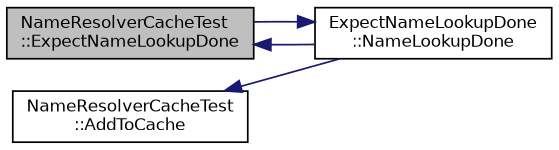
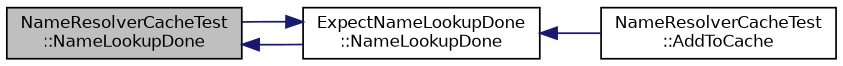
node "NameResolverCacheTest ::ExpectNameLookupDone": label "NameResolverCacheTest ::ExpectNameLookupDone" -> "NameResolverCacheTest ::NameLookupDone"
edge "ExpectNameLookupDone ::NameLookupDone" -> "NameResolverCacheTest ::AddToCache": reversed
